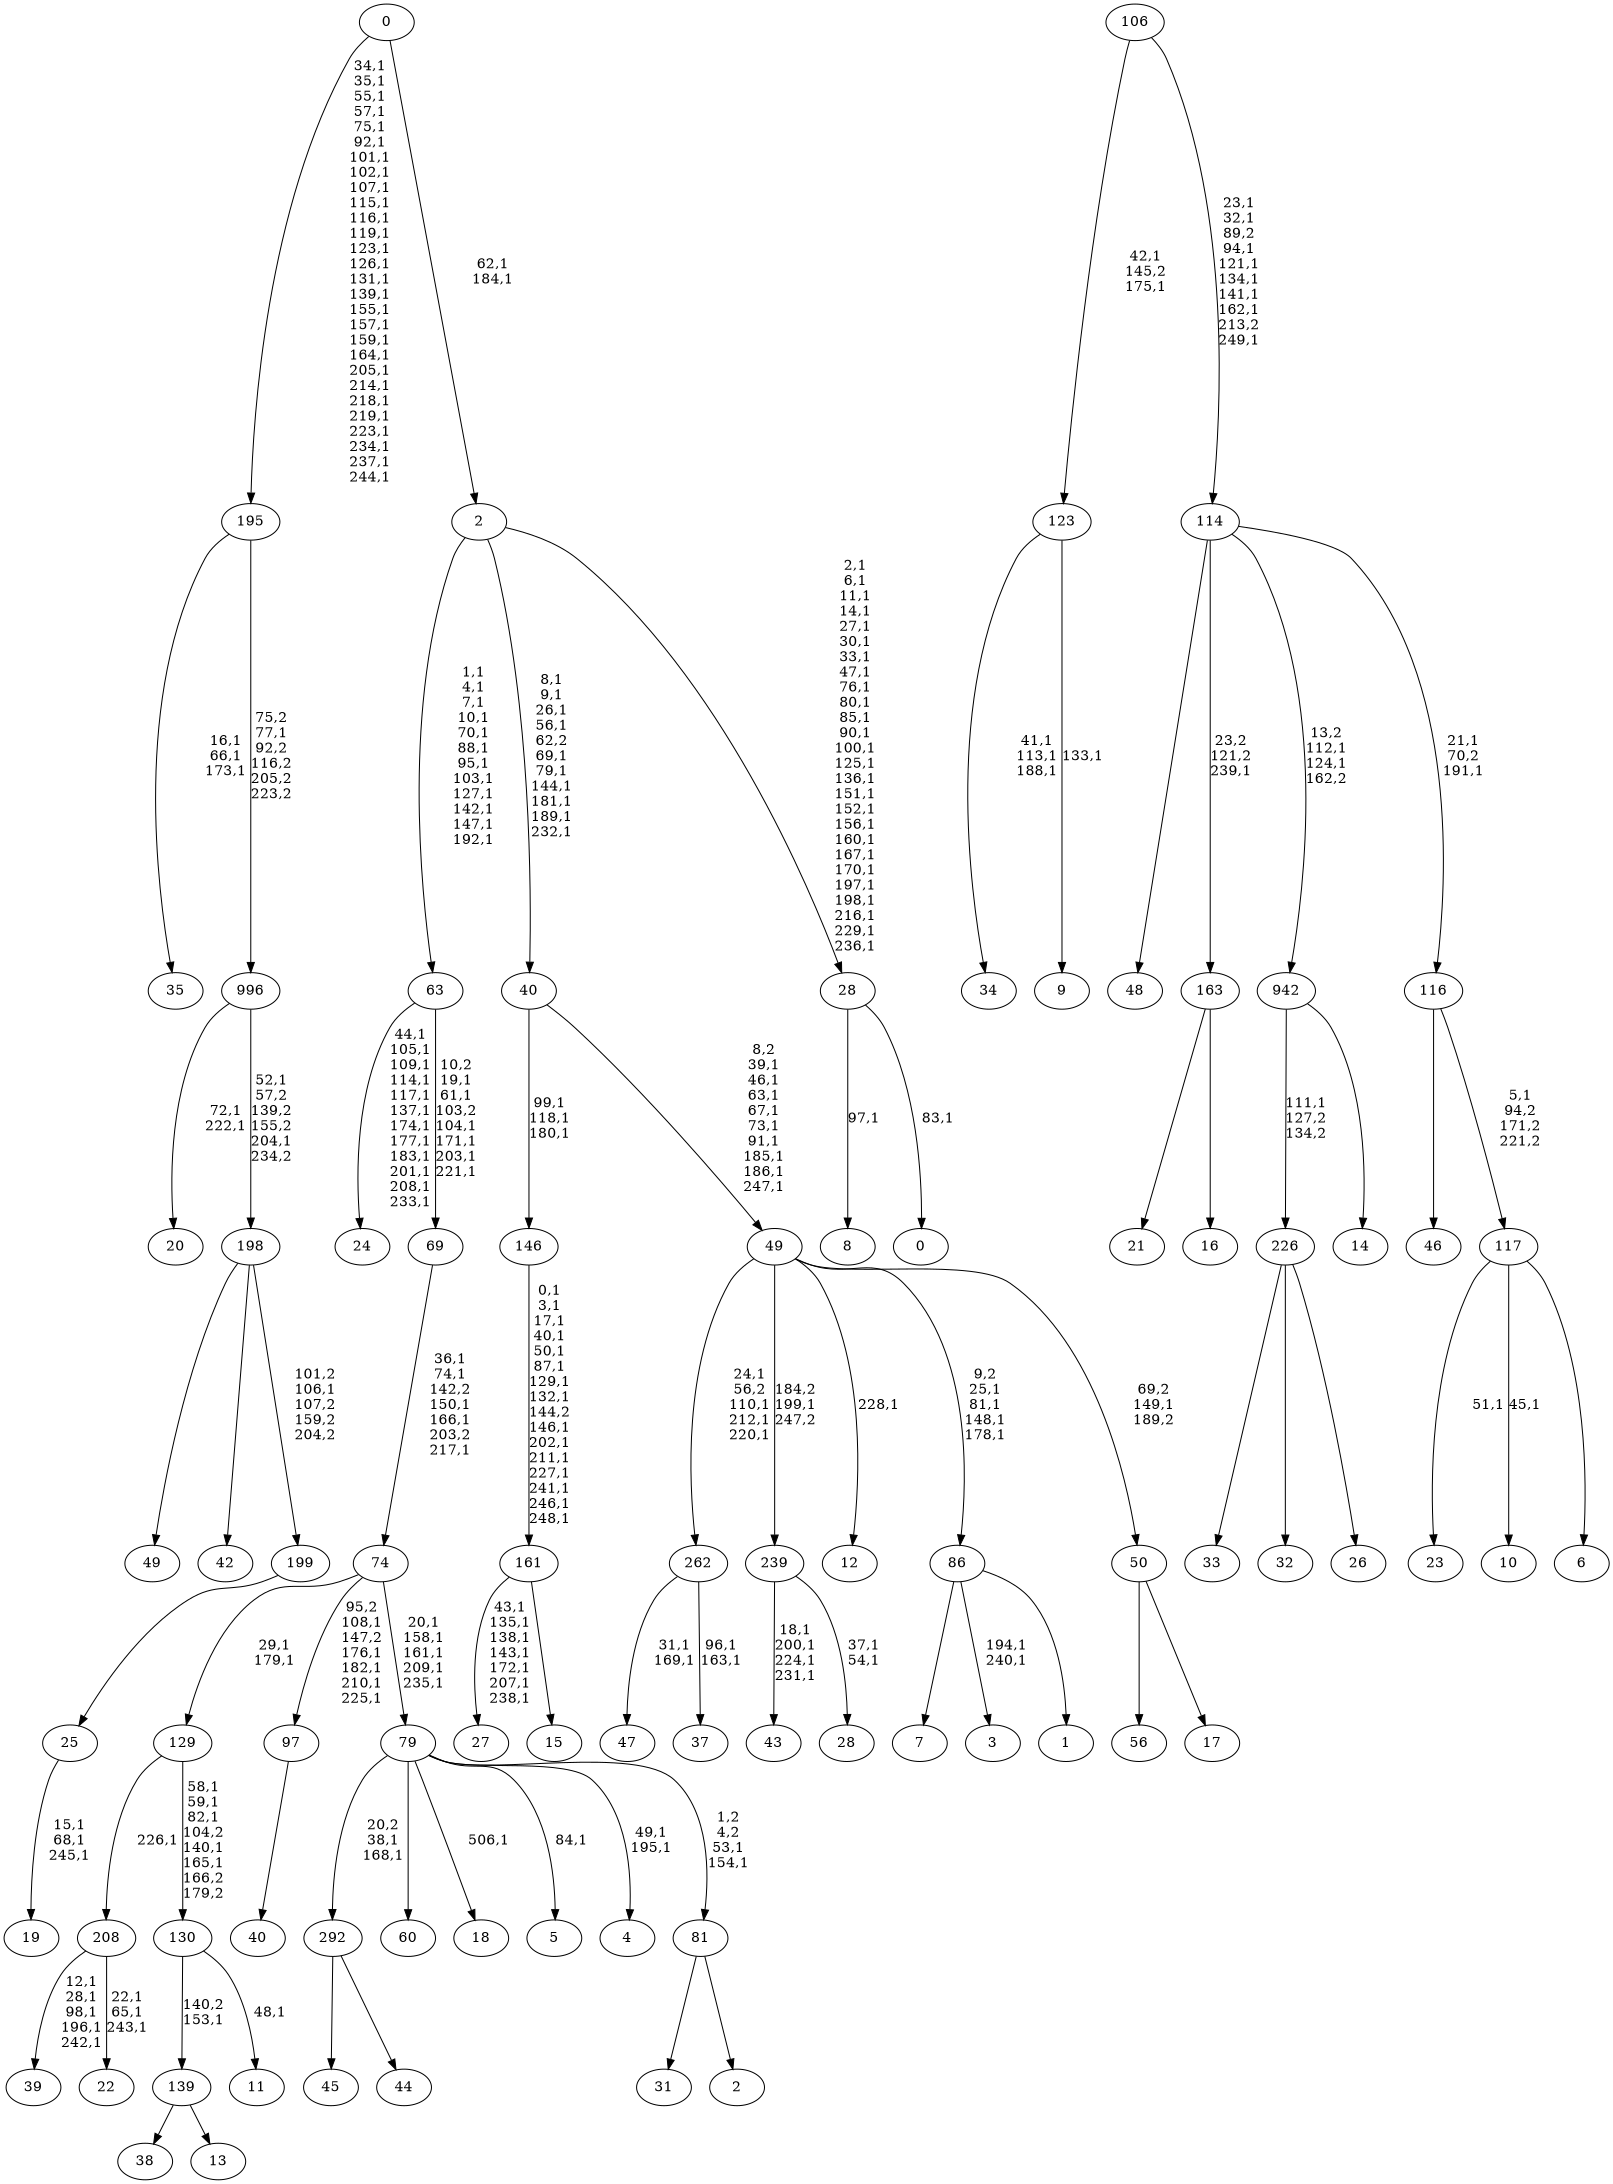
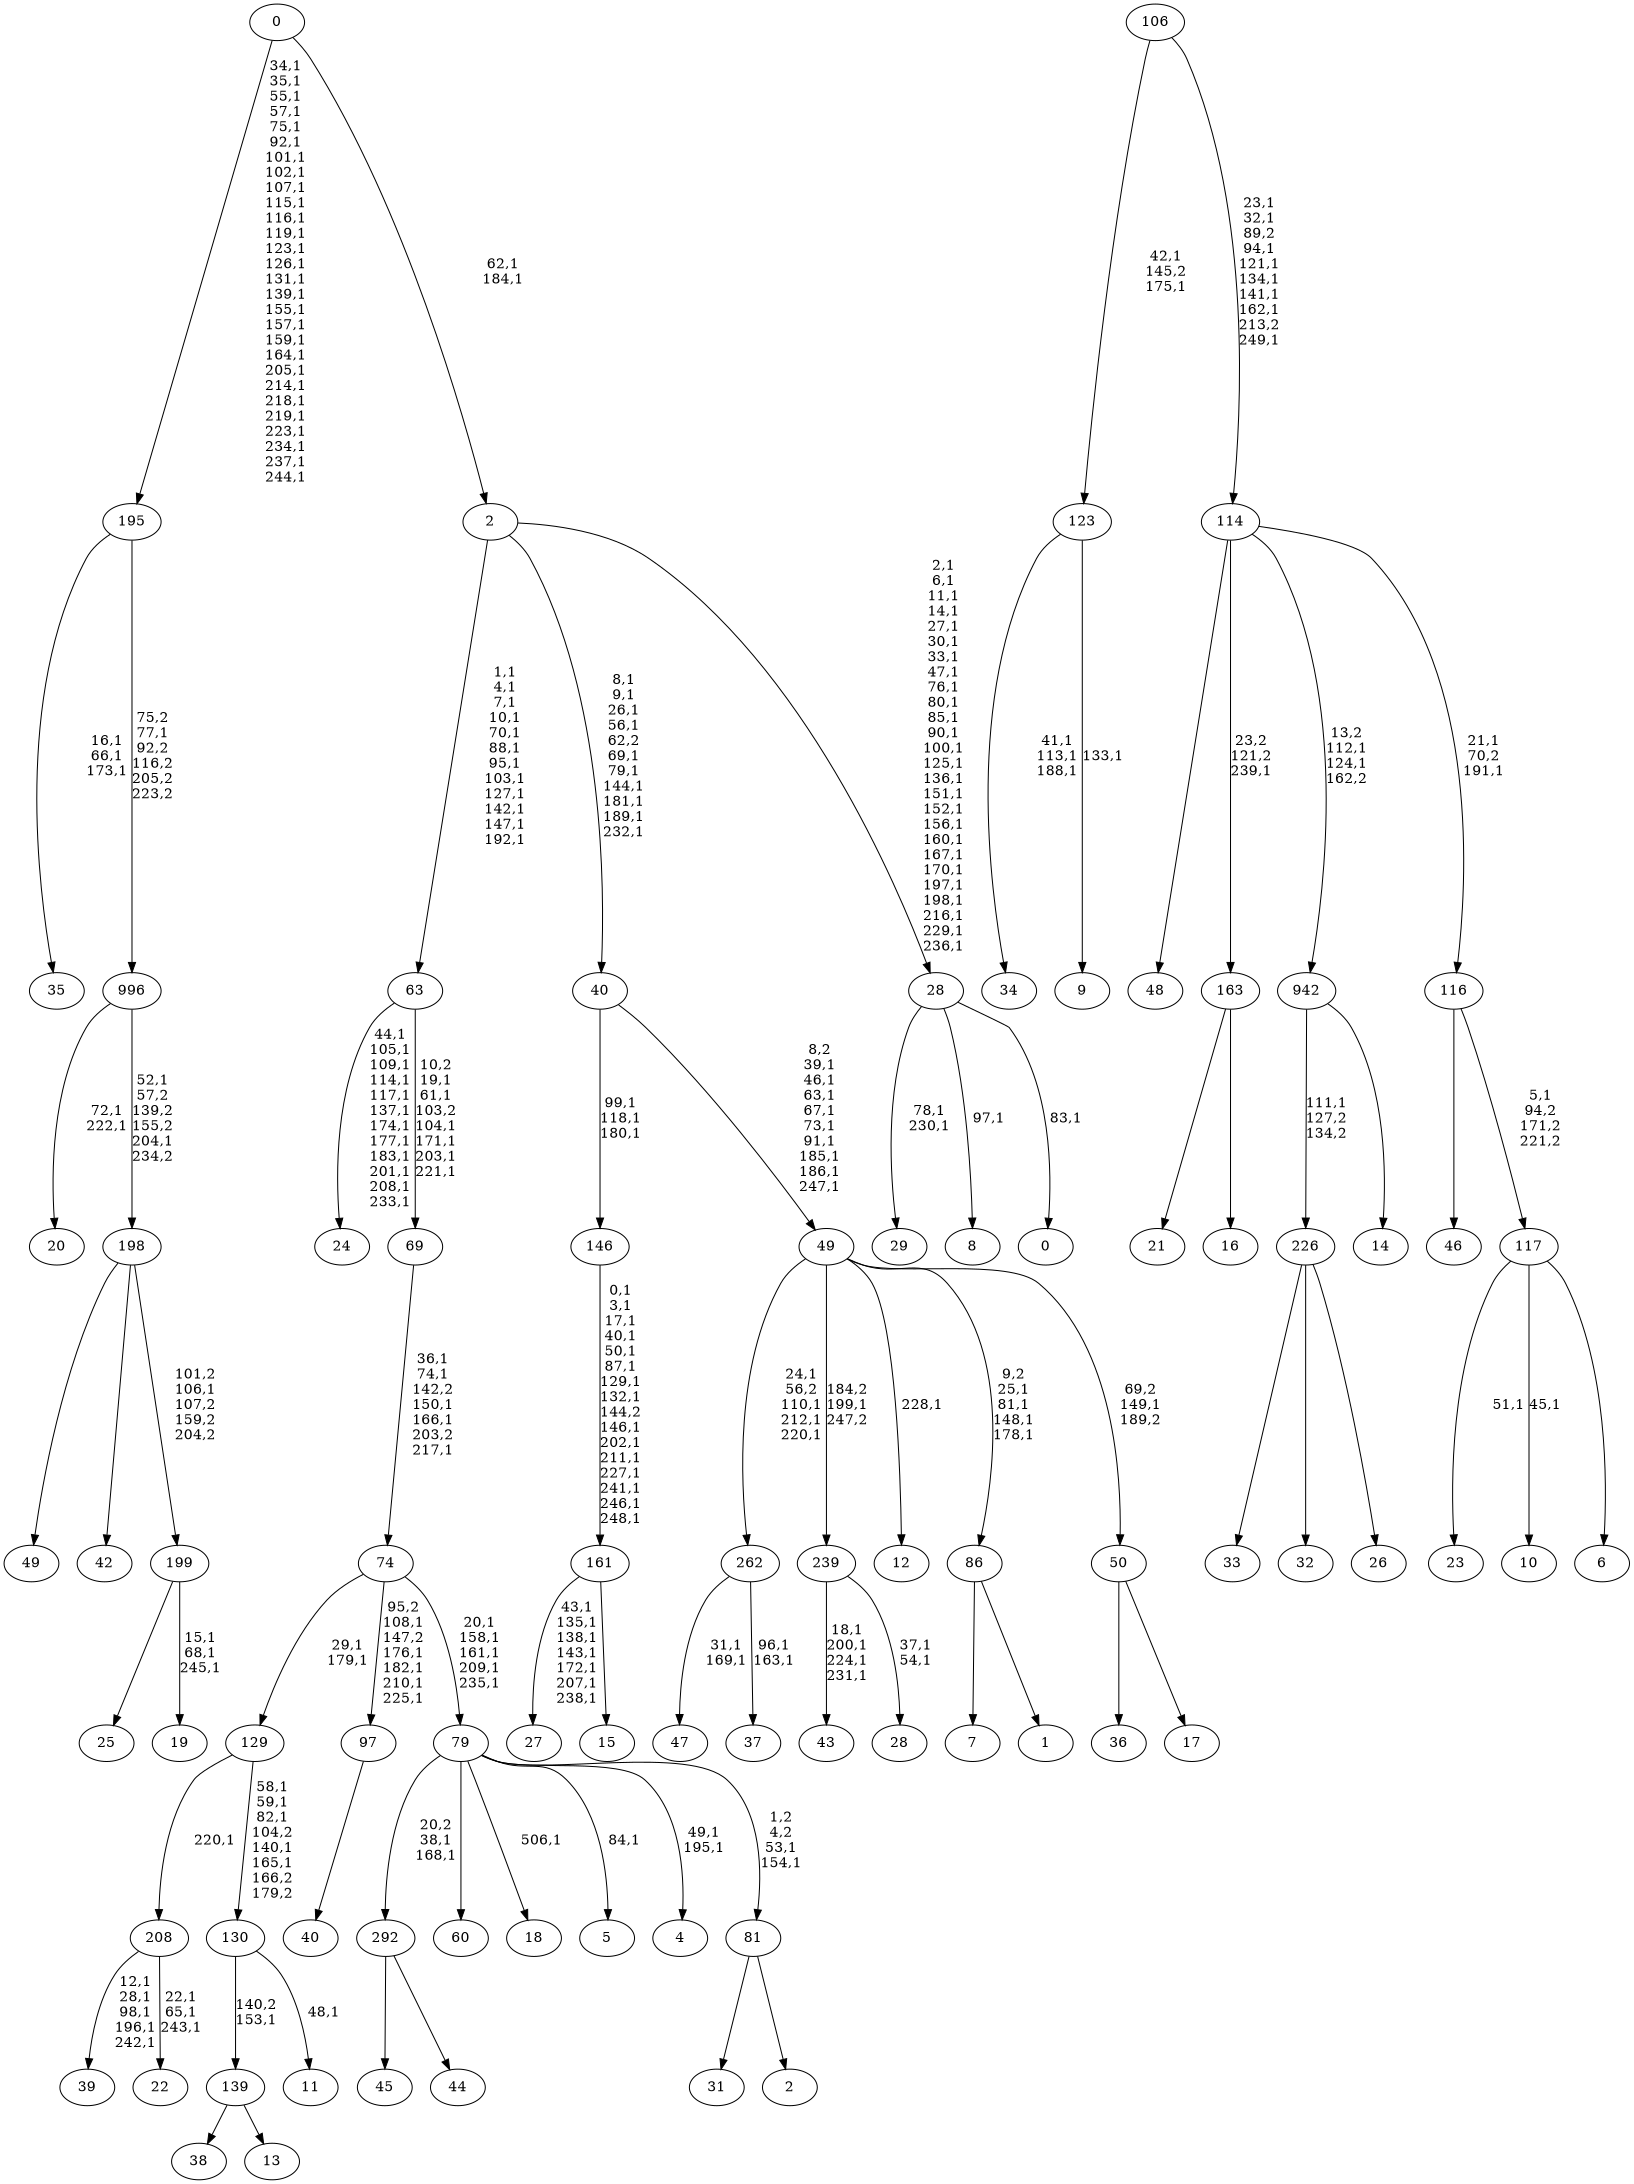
node "29": added
node "3": removed
node "56": label "56" -> "36"
edge "25" -> "19": now "199" -> "19"
edge "129" -> "208": label "226,1" -> "220,1"
